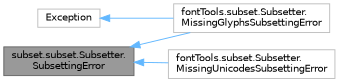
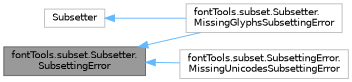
node "Exception": label "Exception" -> "Subsetter"
node "subset.subset.Subsetter. SubsettingError": label "subset.subset.Subsetter. SubsettingError" -> "fontTools.subset.Subsetter. SubsettingError"
node "fontTools.subset.Subsetter. MissingUnicodesSubsettingError": label "fontTools.subset.Subsetter. MissingUnicodesSubsettingError" -> "fontTools.subset.SubsettingError. MissingUnicodesSubsettingError"
